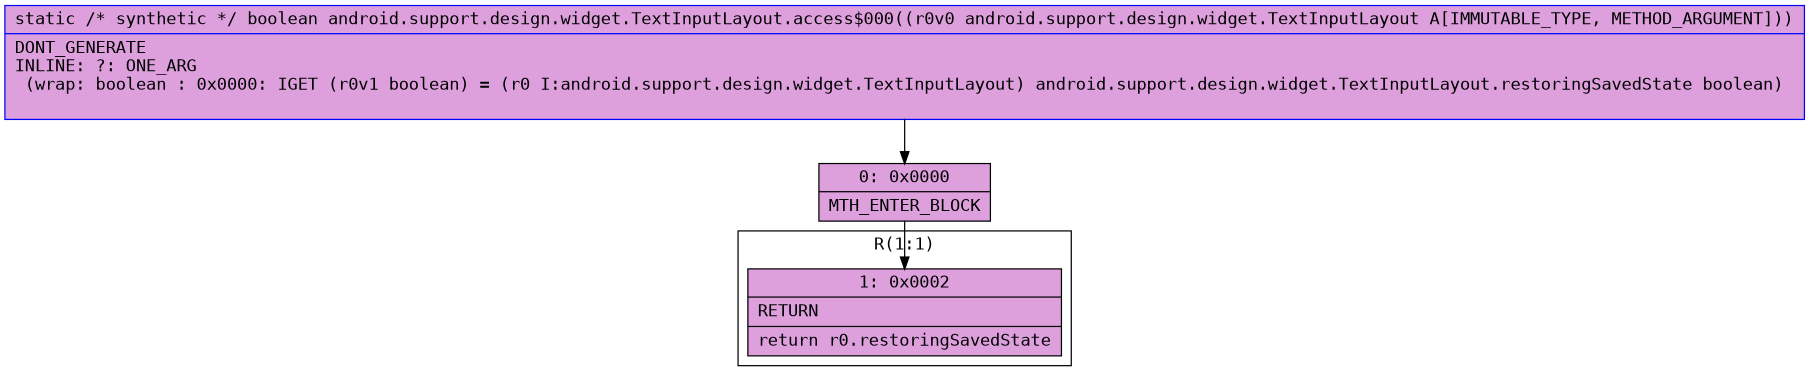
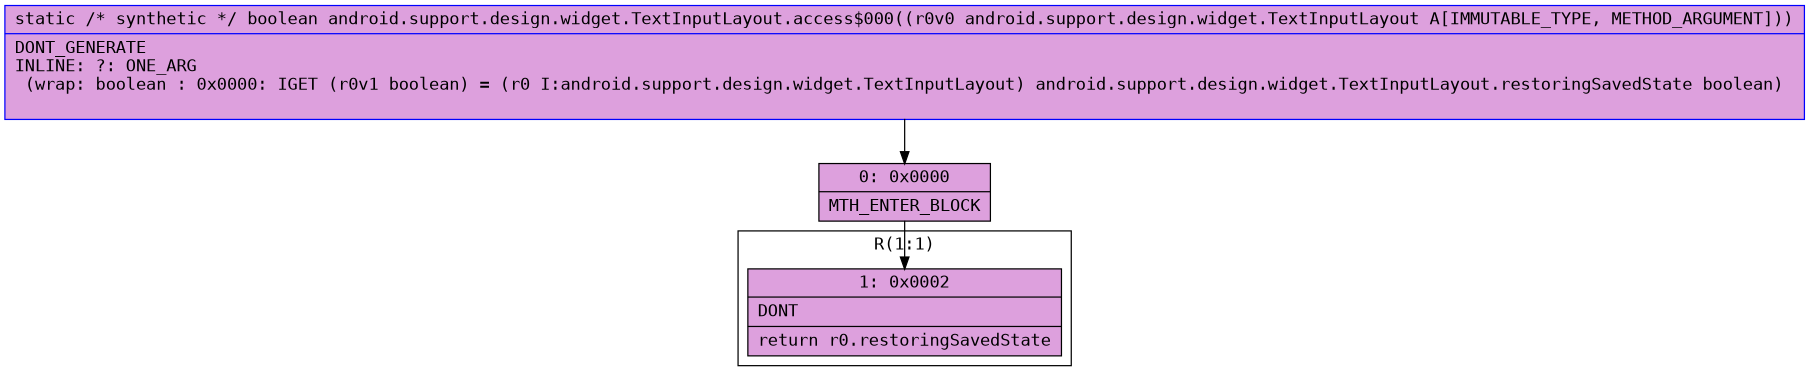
node "1: 0x0002": text "RETURN" -> "DONT"
